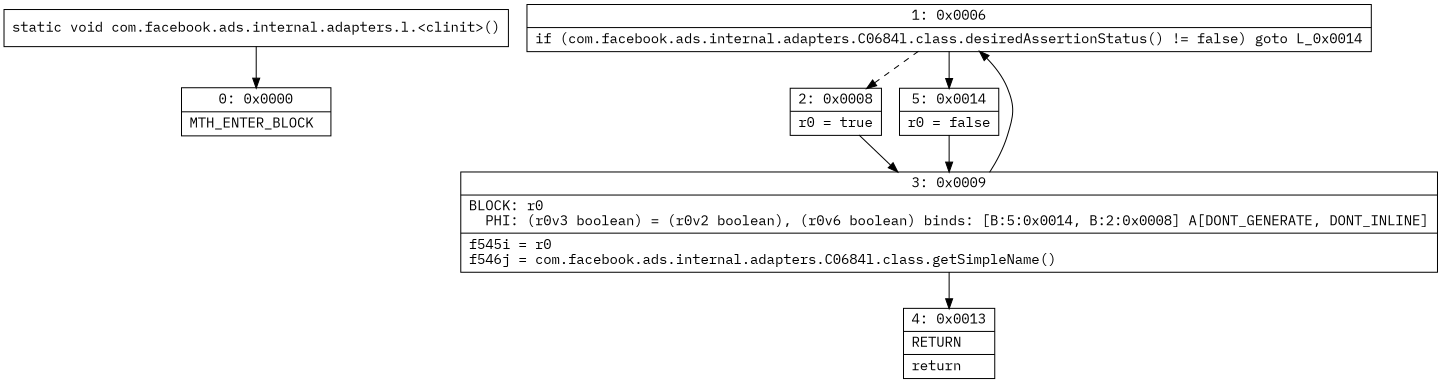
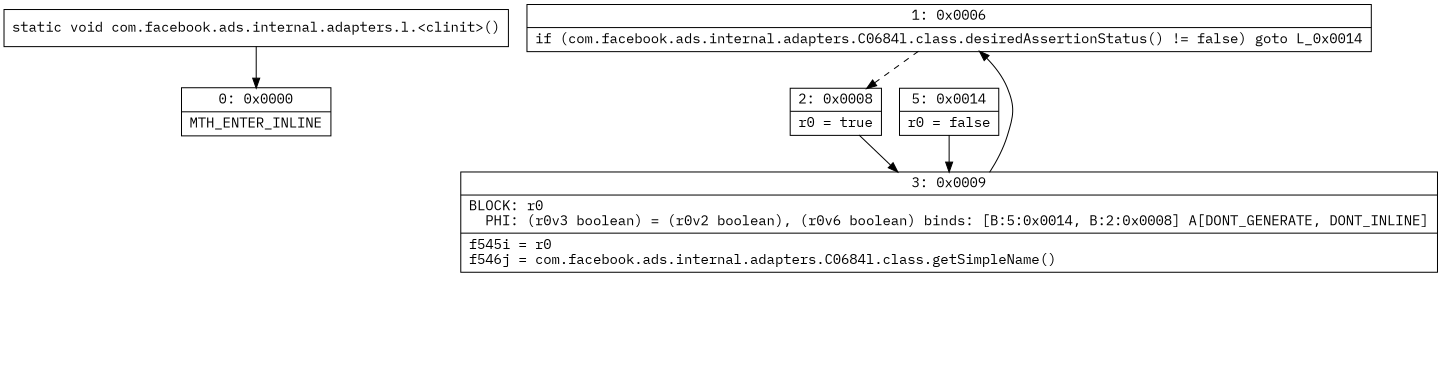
edge "1: 0x0006" -> "5: 0x0014": removed
node "0: 0x0000": text "MTH_ENTER_BLOCK" -> "MTH_ENTER_INLINE"
node "4: 0x0013": removed
